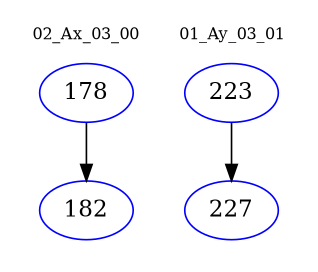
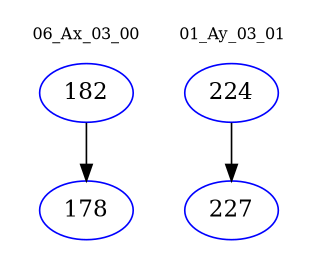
cluster "02_Ax_03_00": label "02_Ax_03_00" -> "06_Ax_03_00"
node "223": label "223" -> "224"
edge "178" -> "182": reversed
